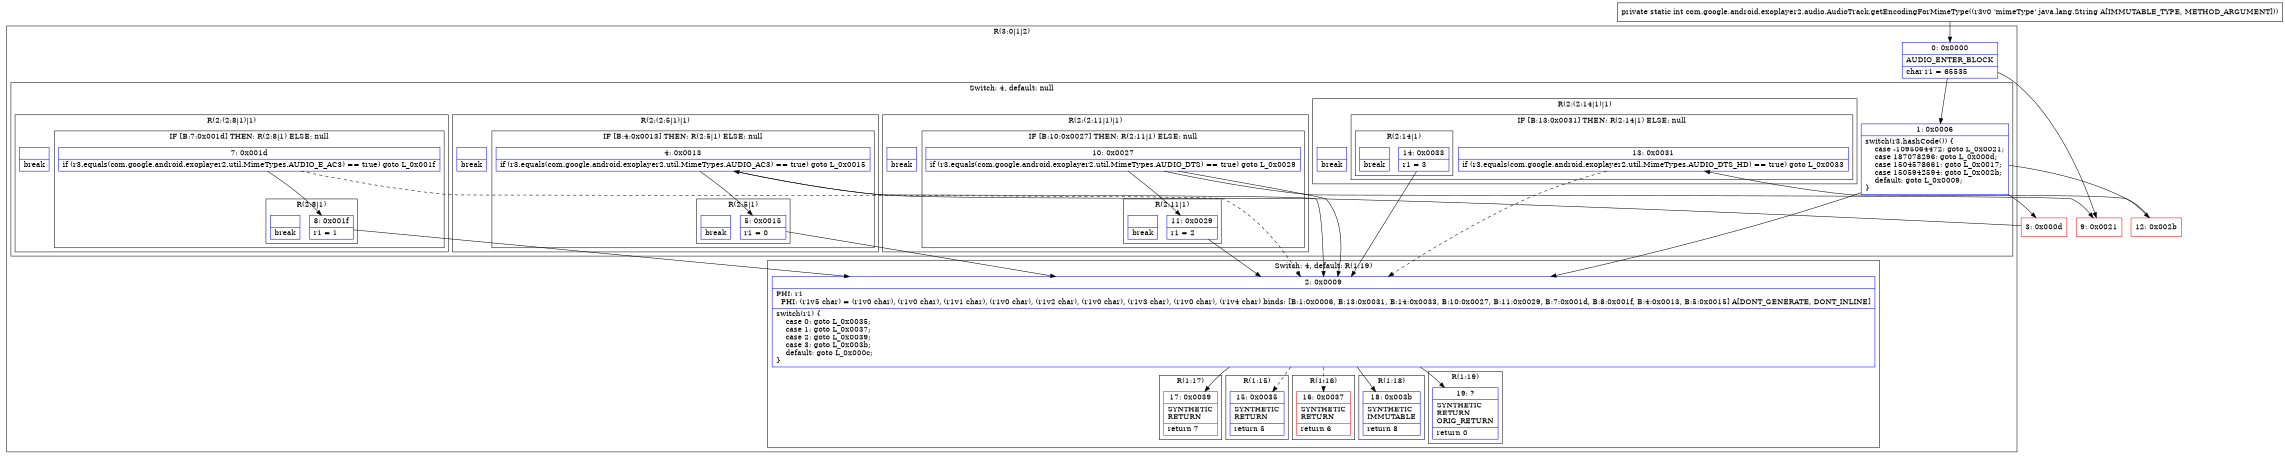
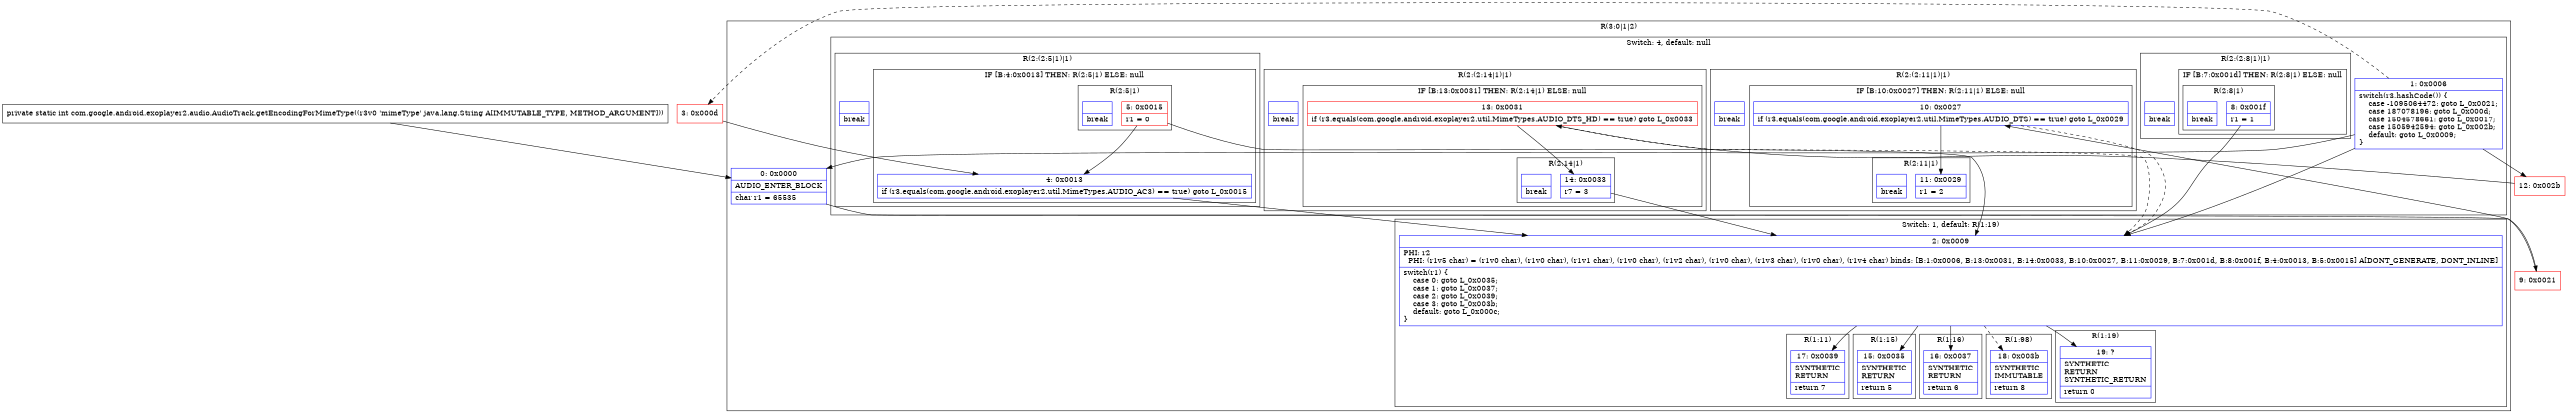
edge "0: 0x0000" -> "1: 0x0006": reversed
edge "13: 0x0031" -> "14: 0x0033": added
node "1: 0x0006": text "case 187078296: goto L_0x000d;" -> "case 187078196: goto L_0x000d;"
node "7: 0x001d": removed
node "13: 0x0031": color blue -> red
node "14: 0x0033": text "r1 = 3" -> "r7 = 3"
edge "4: 0x0013" -> "5: 0x0015": reversed
edge "10: 0x0027" -> "9: 0x0021": reversed
edge "1: 0x0006" -> "3: 0x000d": style solid -> dashed
edge "10: 0x0027" -> "2: 0x0009": style solid -> dashed
node "5: 0x0015": color blue -> red
edge "11: 0x0029" -> "2: 0x0009": removed
cluster "Switch: 4, default: R(1:19)": label "Switch: 4, default: R(1:19)" -> "Switch: 1, default: R(1:19)"
node "2: 0x0009": text "PHI: r1" -> "PHI: r2"
edge "2: 0x0009" -> "15: 0x0035": style dashed -> solid
edge "2: 0x0009" -> "16: 0x0037": style dashed -> solid
edge "2: 0x0009" -> "18: 0x003b": style solid -> dashed
cluster "R(1:17)": label "R(1:17)" -> "R(1:11)"
cluster "R(1:18)": label "R(1:18)" -> "R(1:98)"
node "17: 0x0039": color red -> blue
node "16: 0x0037": color red -> blue
node "19: ?": text "ORIG_RETURN" -> "SYNTHETIC_RETURN"
